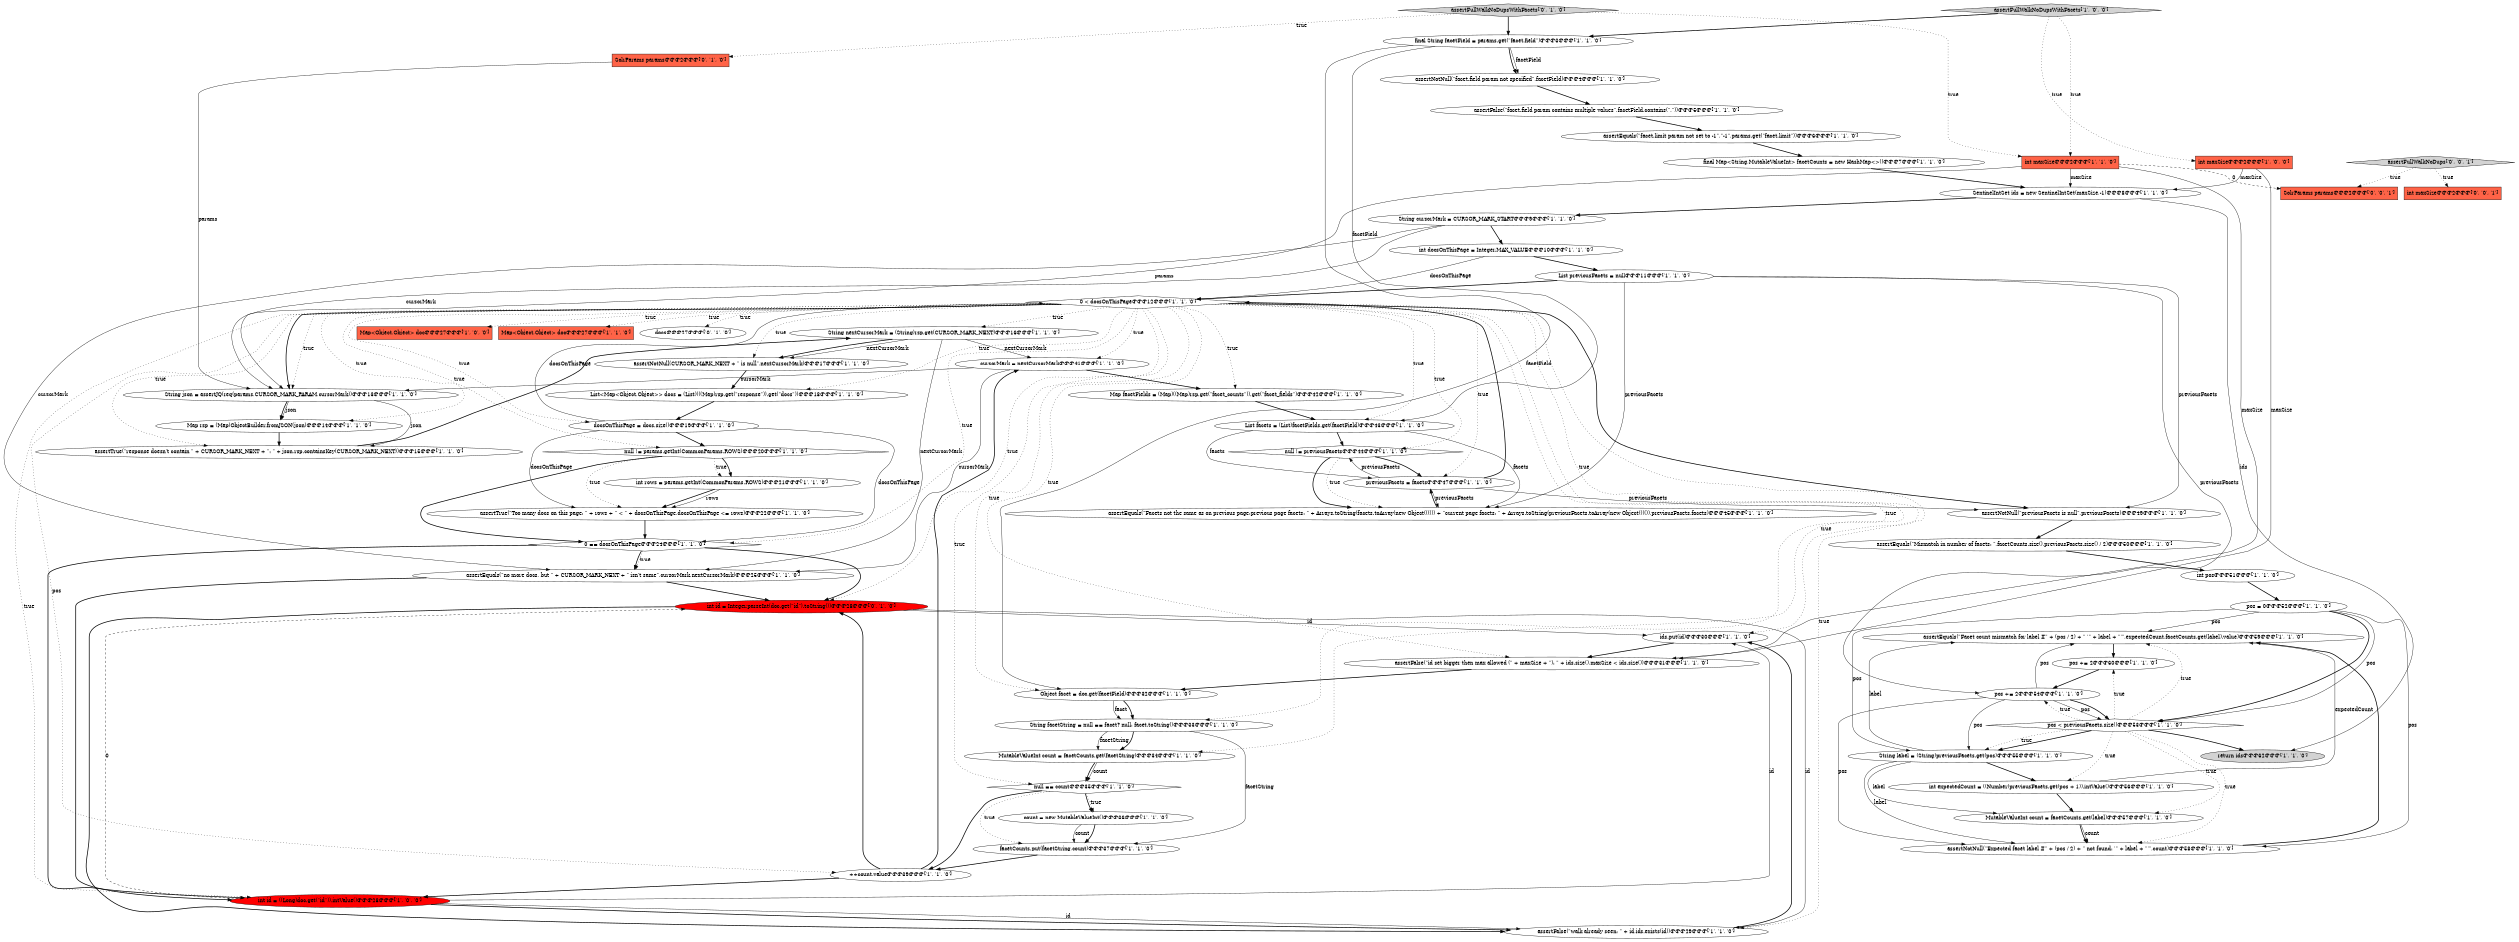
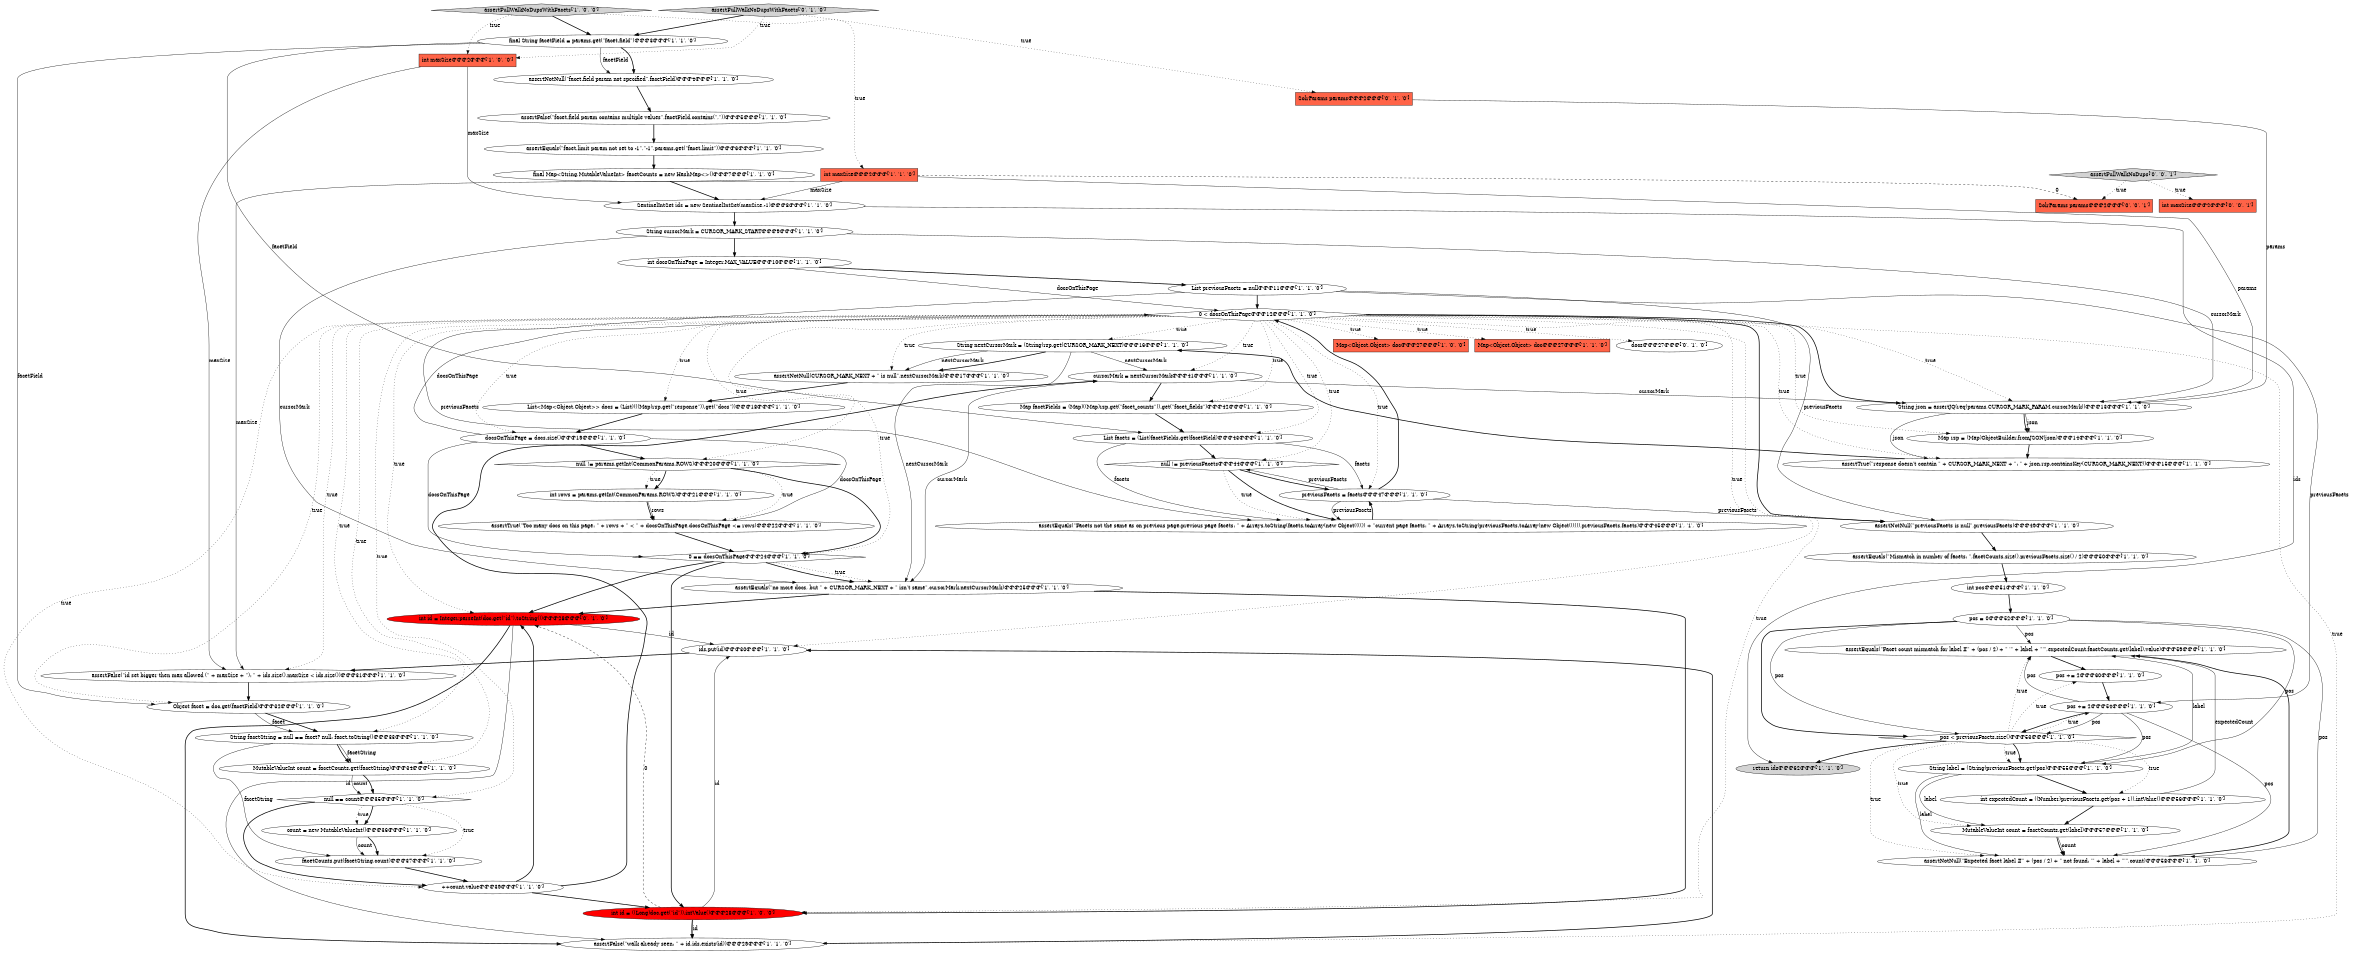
edge "assertFullWalkNoDupsWithFacets['0', '1', '0']" -> "int maxSize@@@2@@@['1', '1', '0']": now "assertFullWalkNoDupsWithFacets['0', '1', '0']" -> "int maxSize@@@2@@@['1', '0', '0']"
edge "0 < docsOnThisPage@@@12@@@['1', '1', '0']" -> "++count.value@@@39@@@['1', '1', '0']": label "pos" -> "true"
